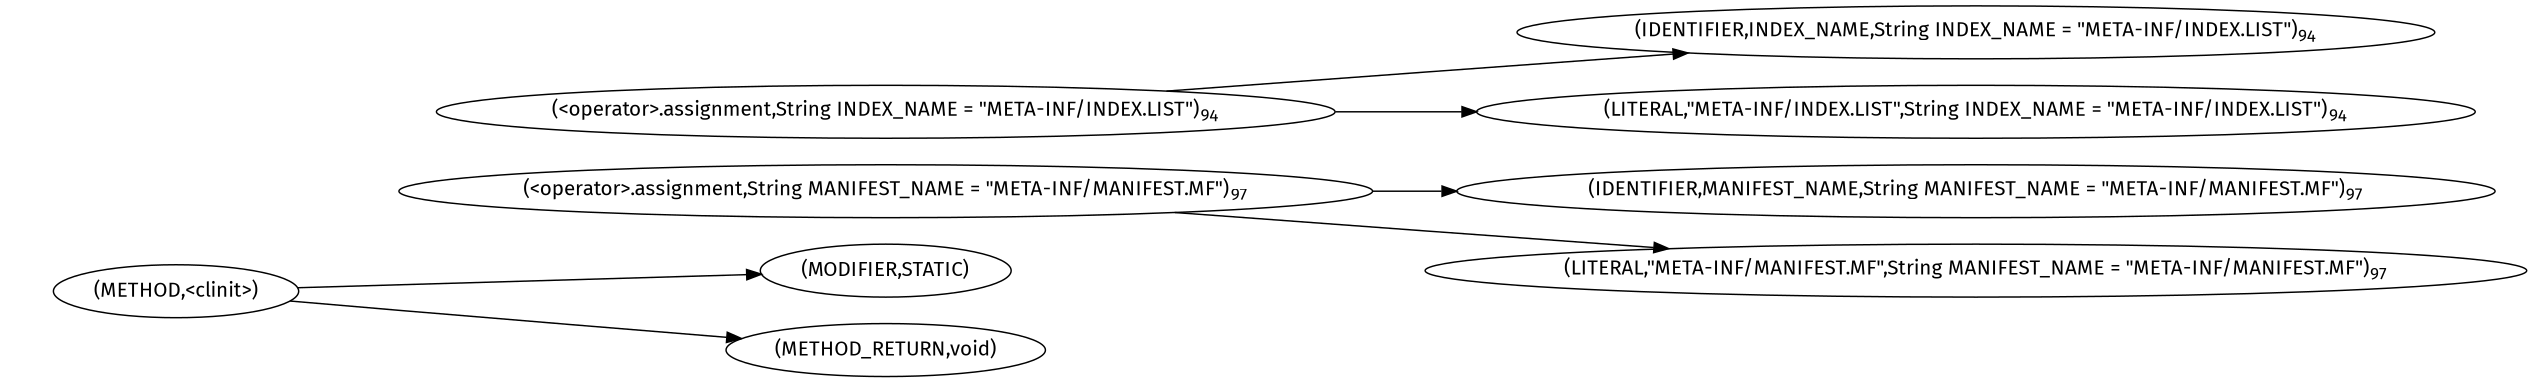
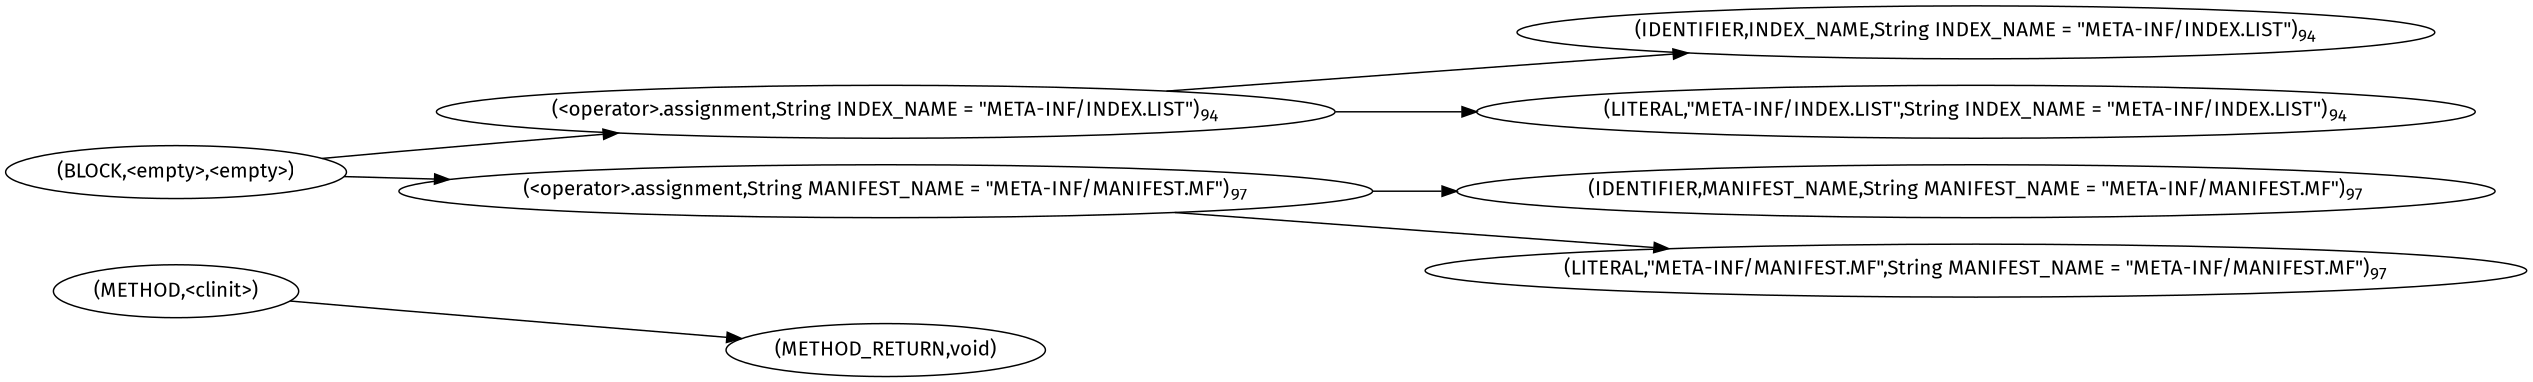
node "(BLOCK,<empty>,<empty>)": added
node "(MODIFIER,STATIC)": removed
